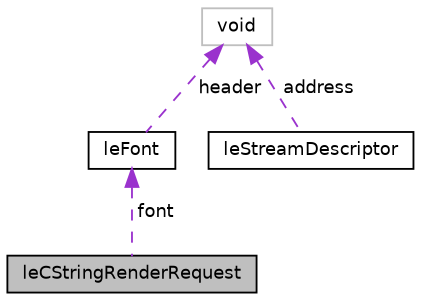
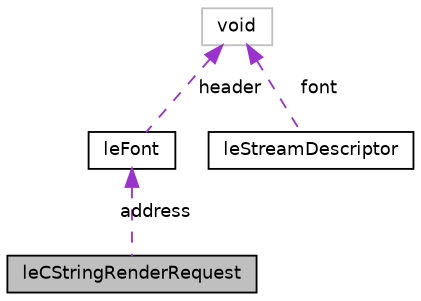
edge "leStreamDescriptor" -> "void": label " address" -> " font"
edge "leCStringRenderRequest" -> "leFont": label " font" -> " address"
